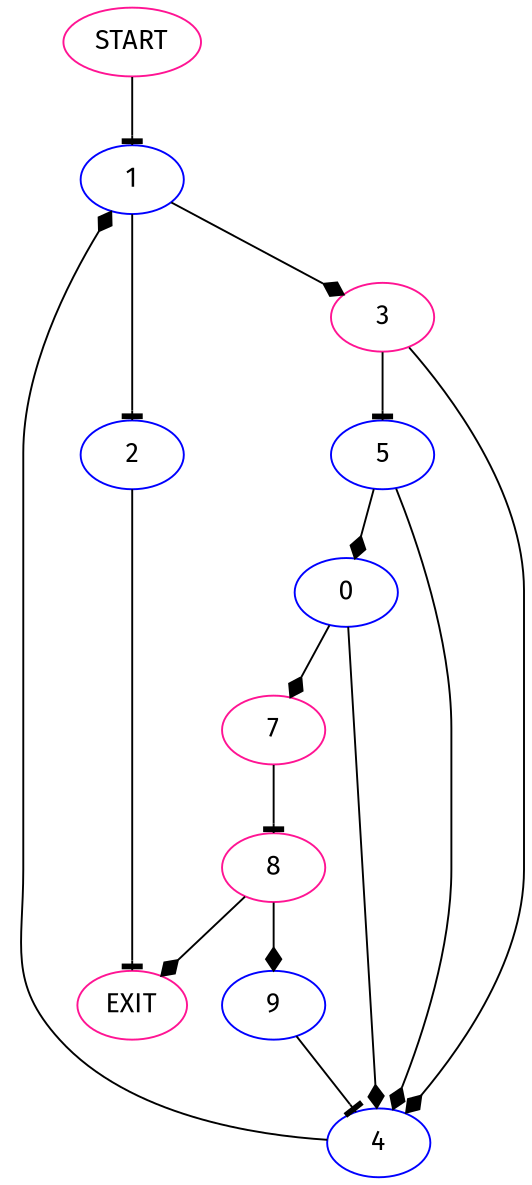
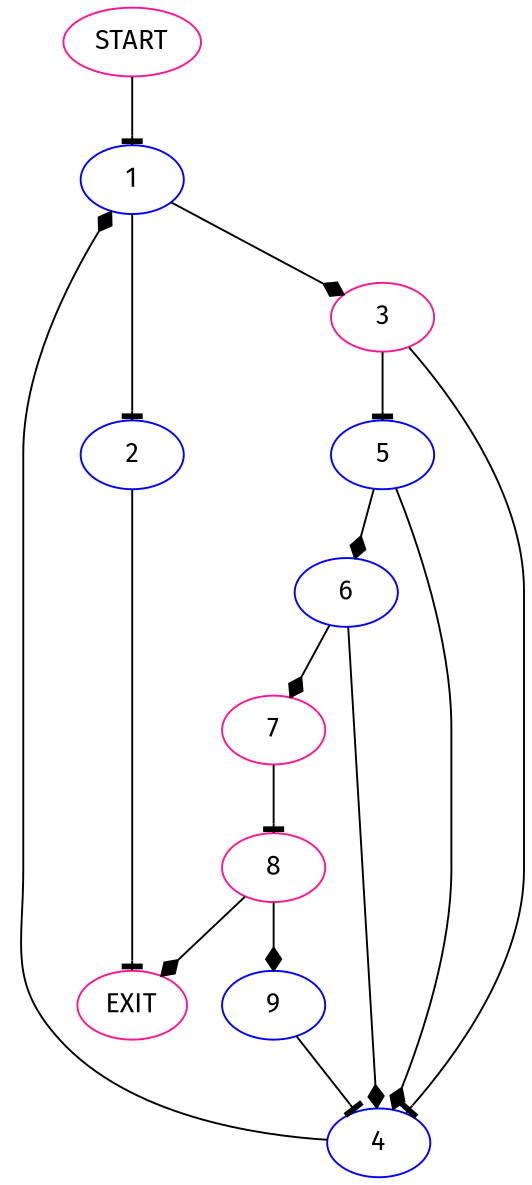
node "0": label "0" -> "6"
edge "3" -> "4": arrowhead diamond -> tee
